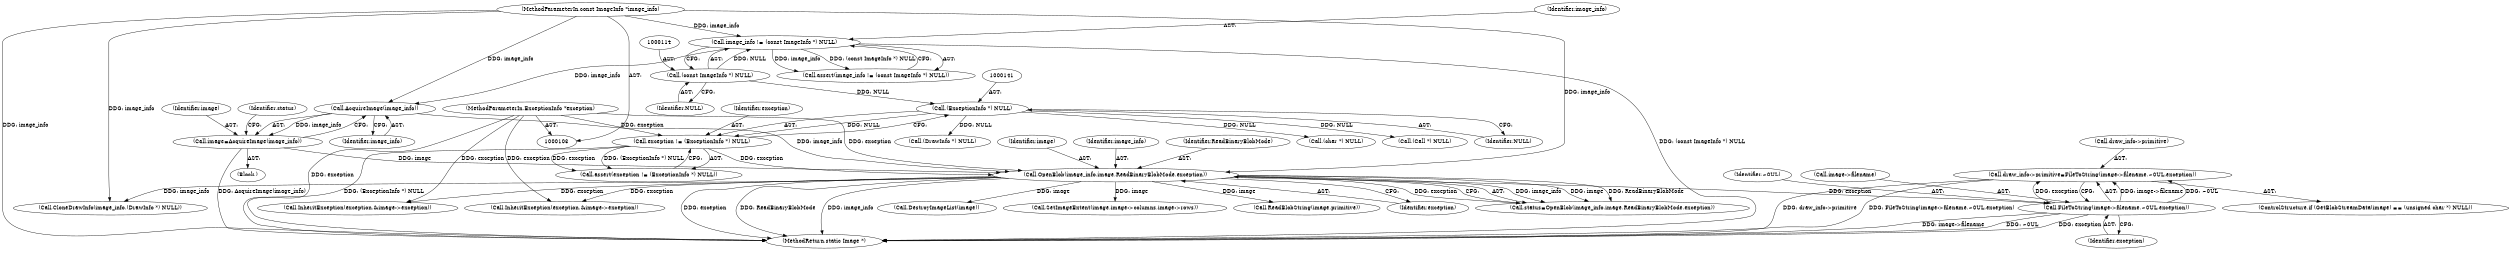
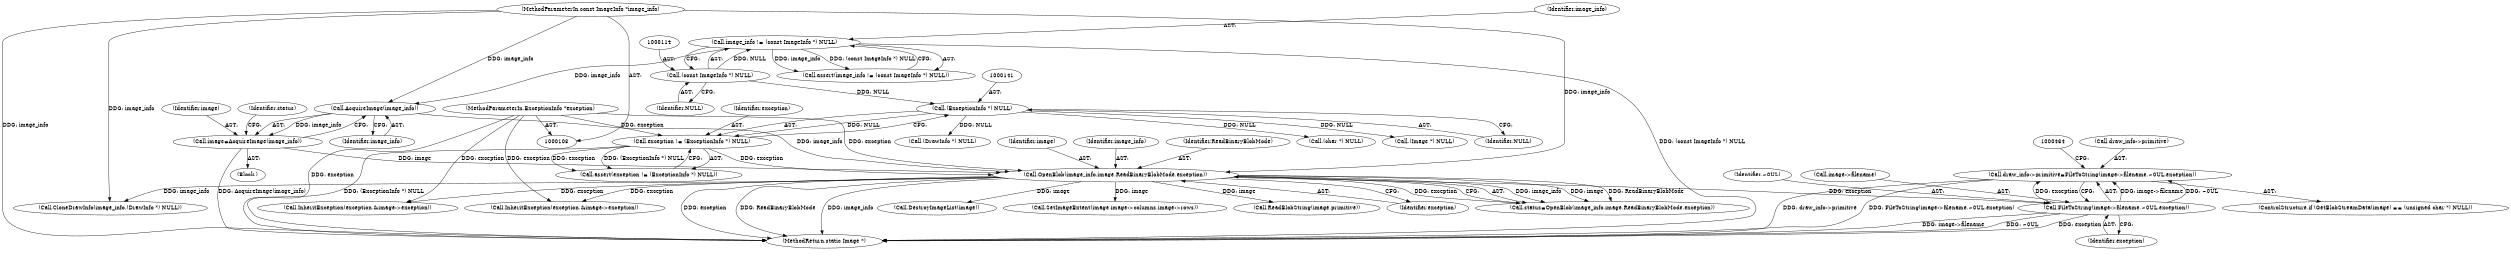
edge "(MethodParameterIn,const ImageInfo *image_info)" -> "(Call,image_info != (const ImageInfo *) NULL)": removed, label "DDG: image_info"
node "(Call,(Call *) NULL)": label "(Call,(Call *) NULL)" -> "(Call,(Image *) NULL)"
node "1000464": added
